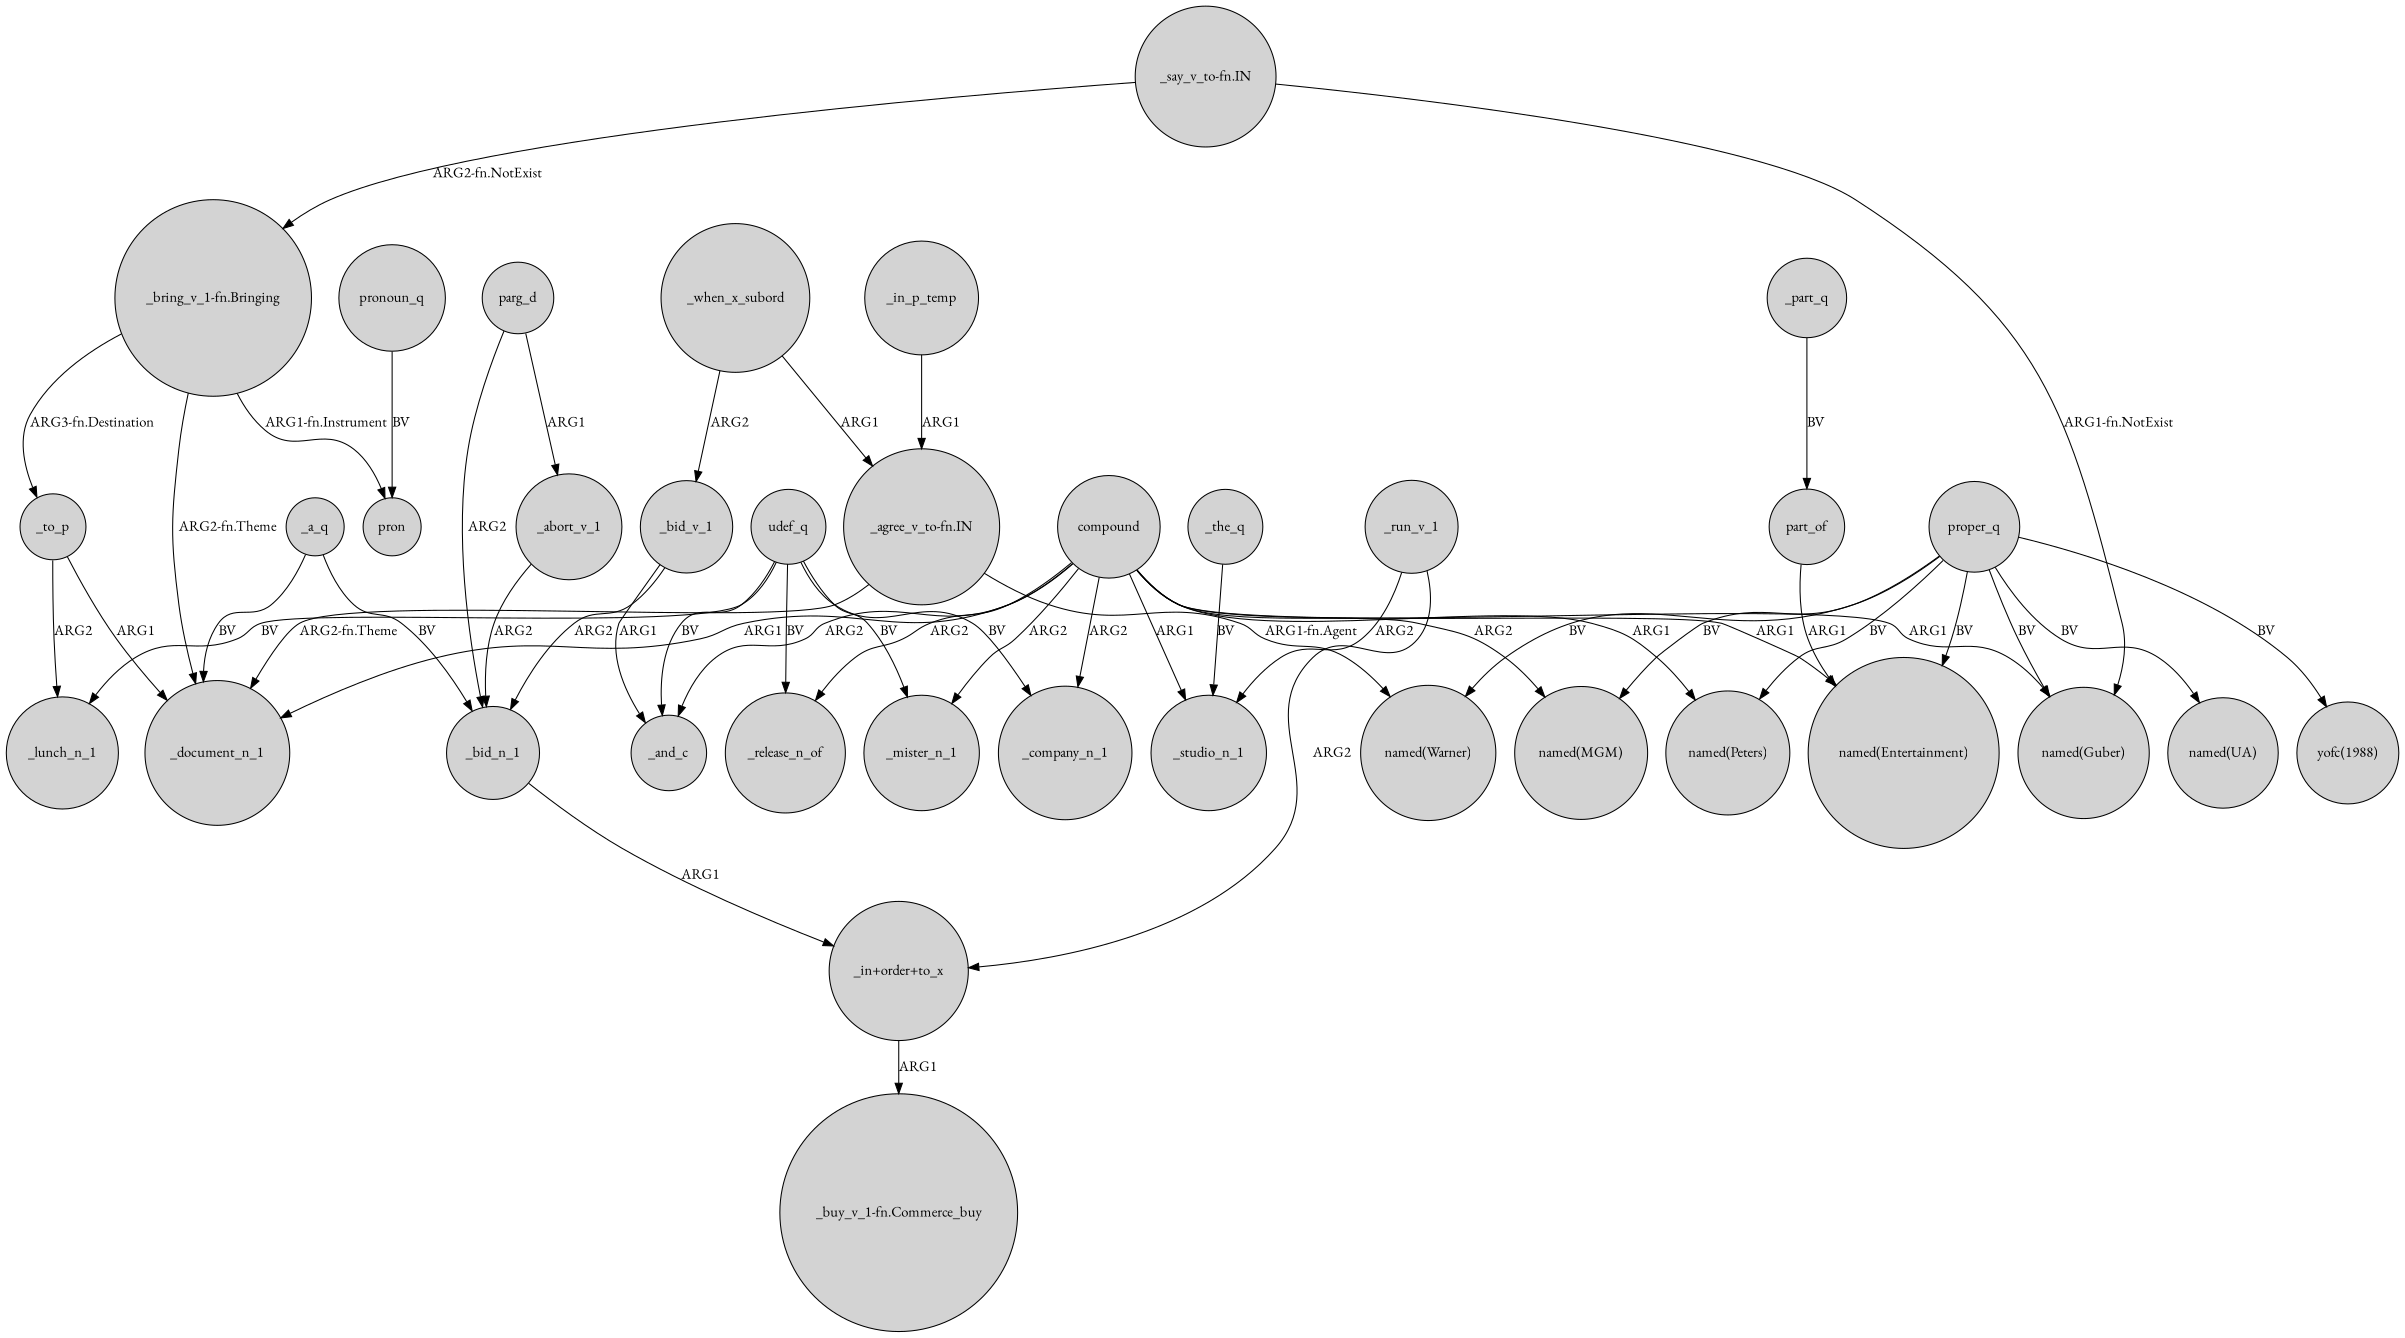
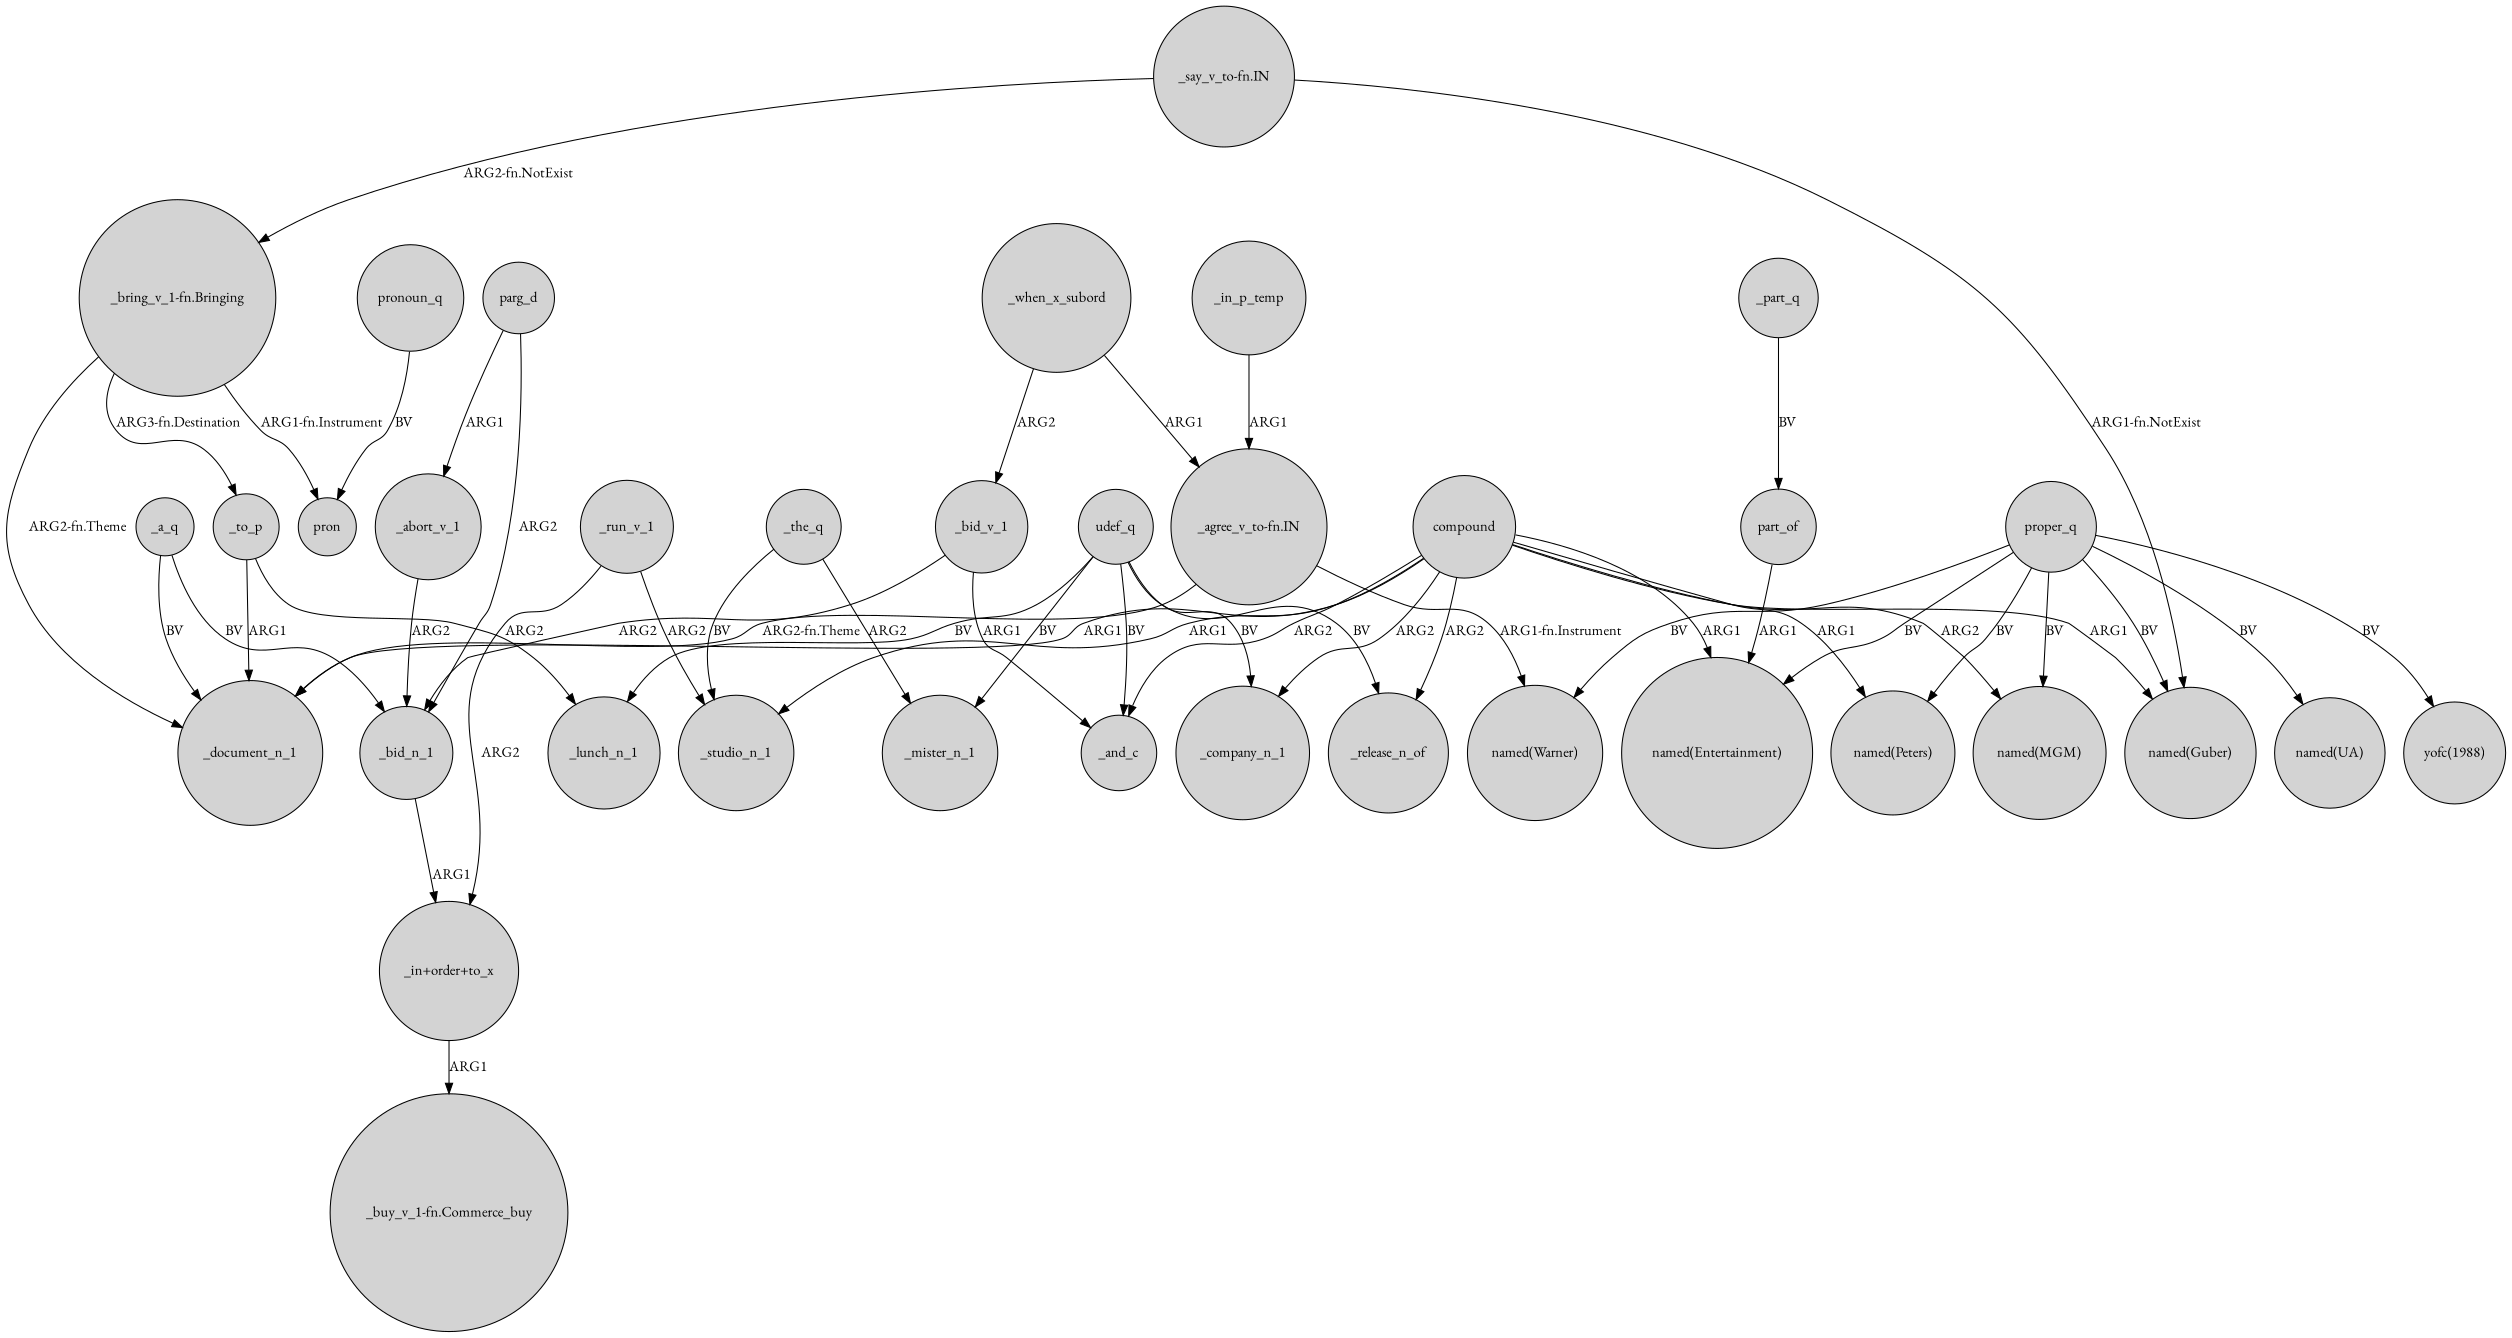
edge "_agree_v_to-fn.IN" -> "named(Warner)": label "ARG1-fn.Agent" -> "ARG1-fn.Instrument"
edge "compound" -> "_mister_n_1": now "_the_q" -> "_mister_n_1"
